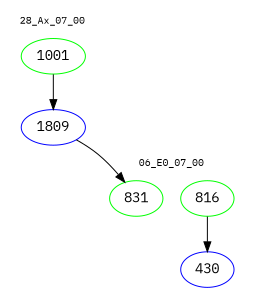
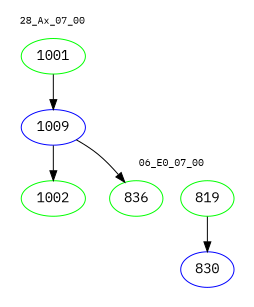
node "1809": label "1809" -> "1009"
node "1002": added
node "831": label "831" -> "836"
node "816": label "816" -> "819"
node "430": label "430" -> "830"
